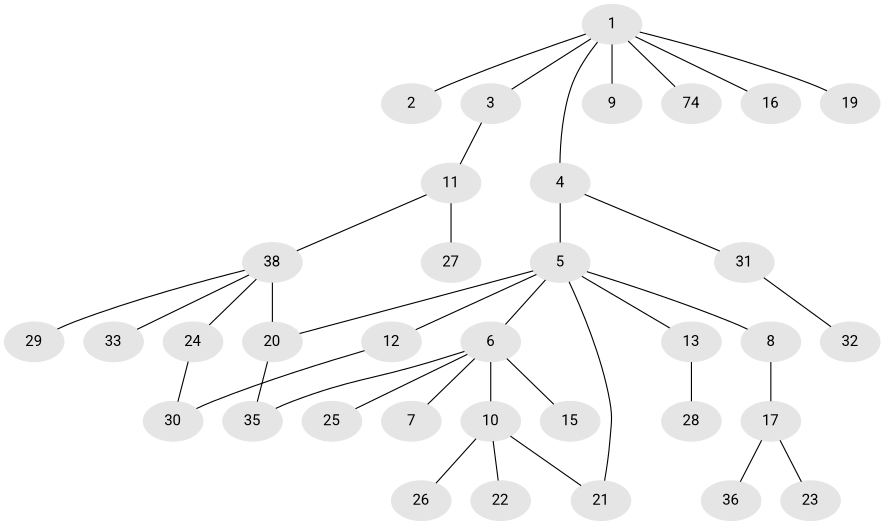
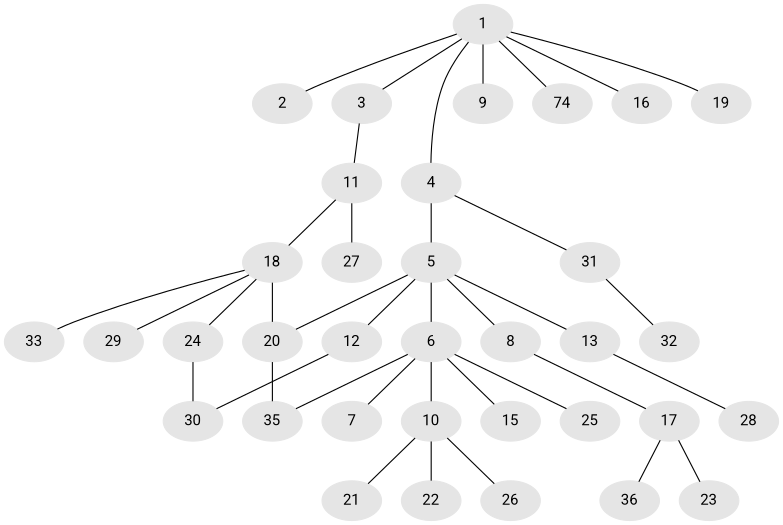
node "38": label "38" -> "18"
edge "5" -- "21": removed
